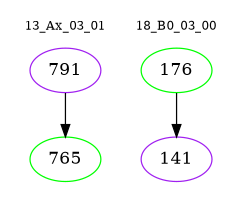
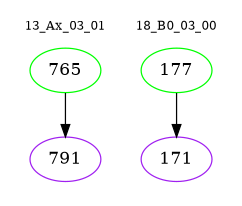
node "176": label "176" -> "177"
edge "791" -> "765": reversed
node "141": label "141" -> "171"
